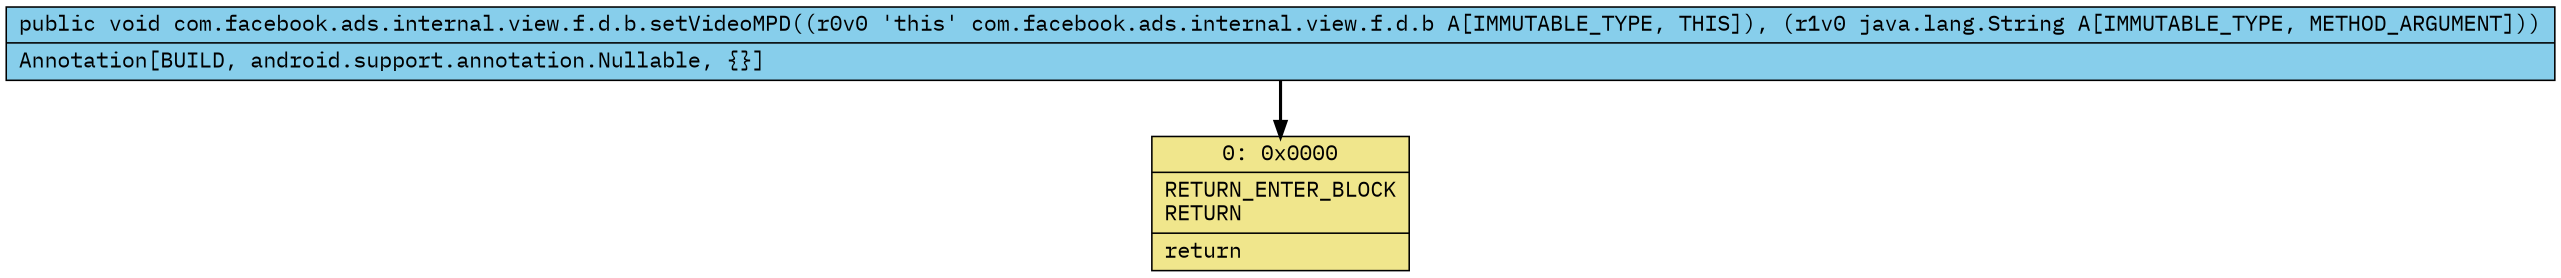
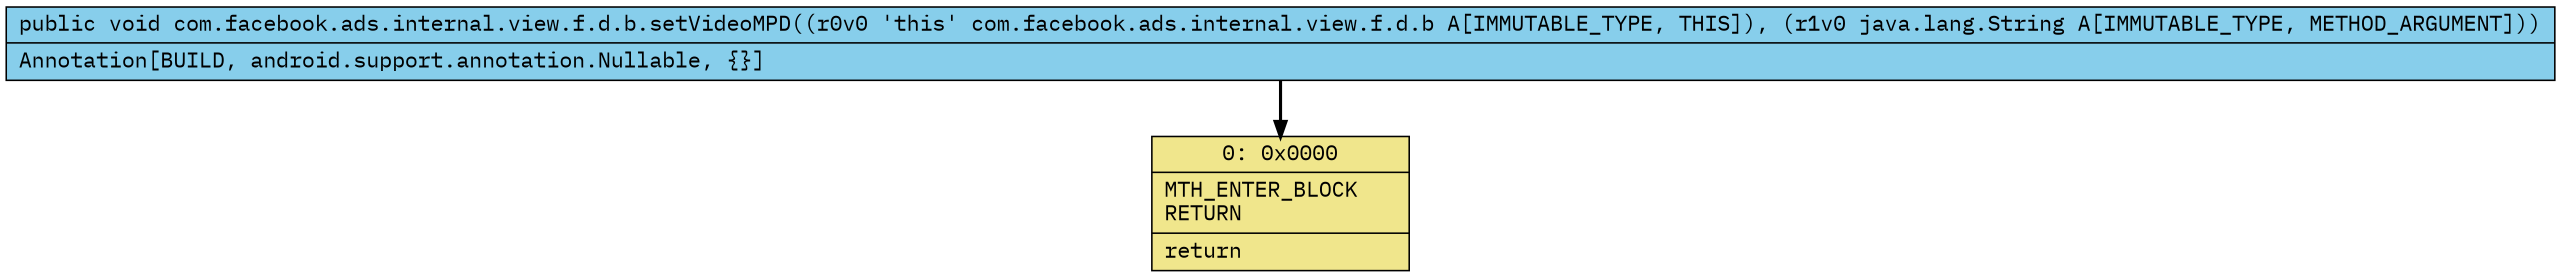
node "0: 0x0000": text "RETURN_ENTER_BLOCK" -> "MTH_ENTER_BLOCK"
